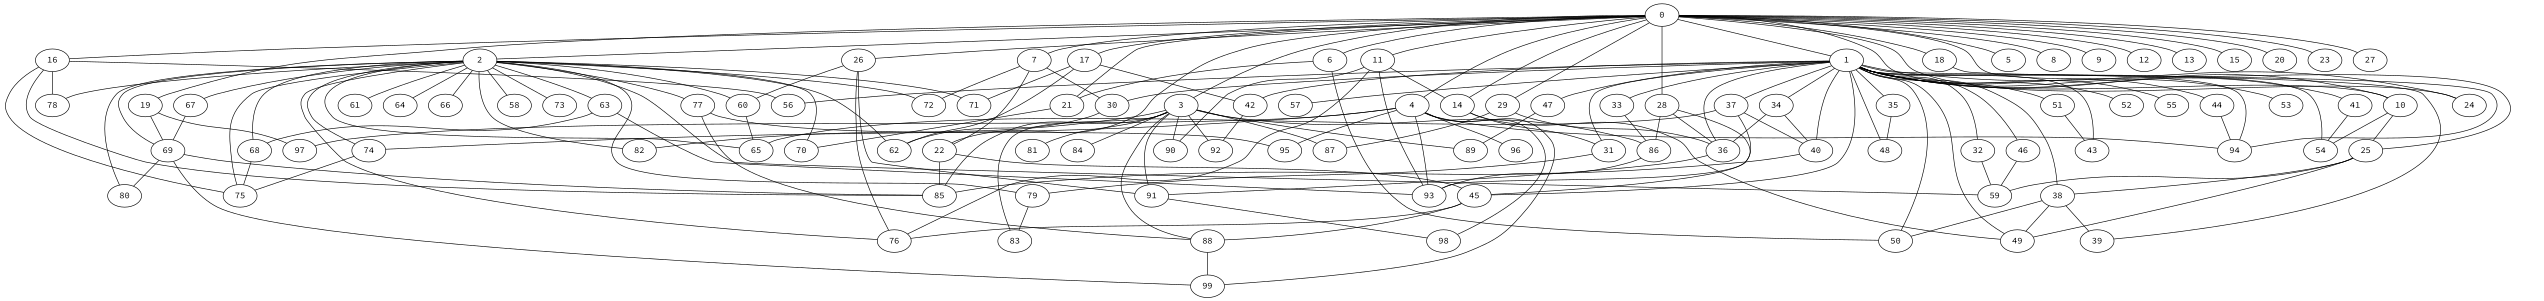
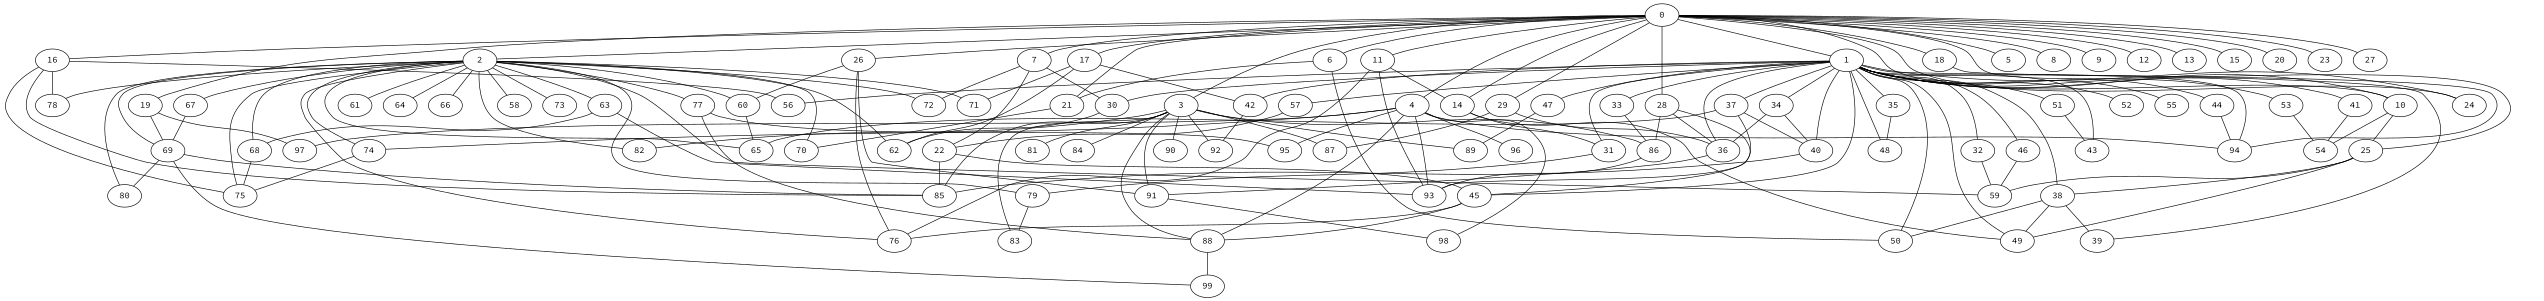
edge "0" -- "22": now "57" -- "22"
edge "1" -- "54": now "53" -- "54"
edge "11" -- "90": removed
edge "4" -- "99": now "4" -- "88"
